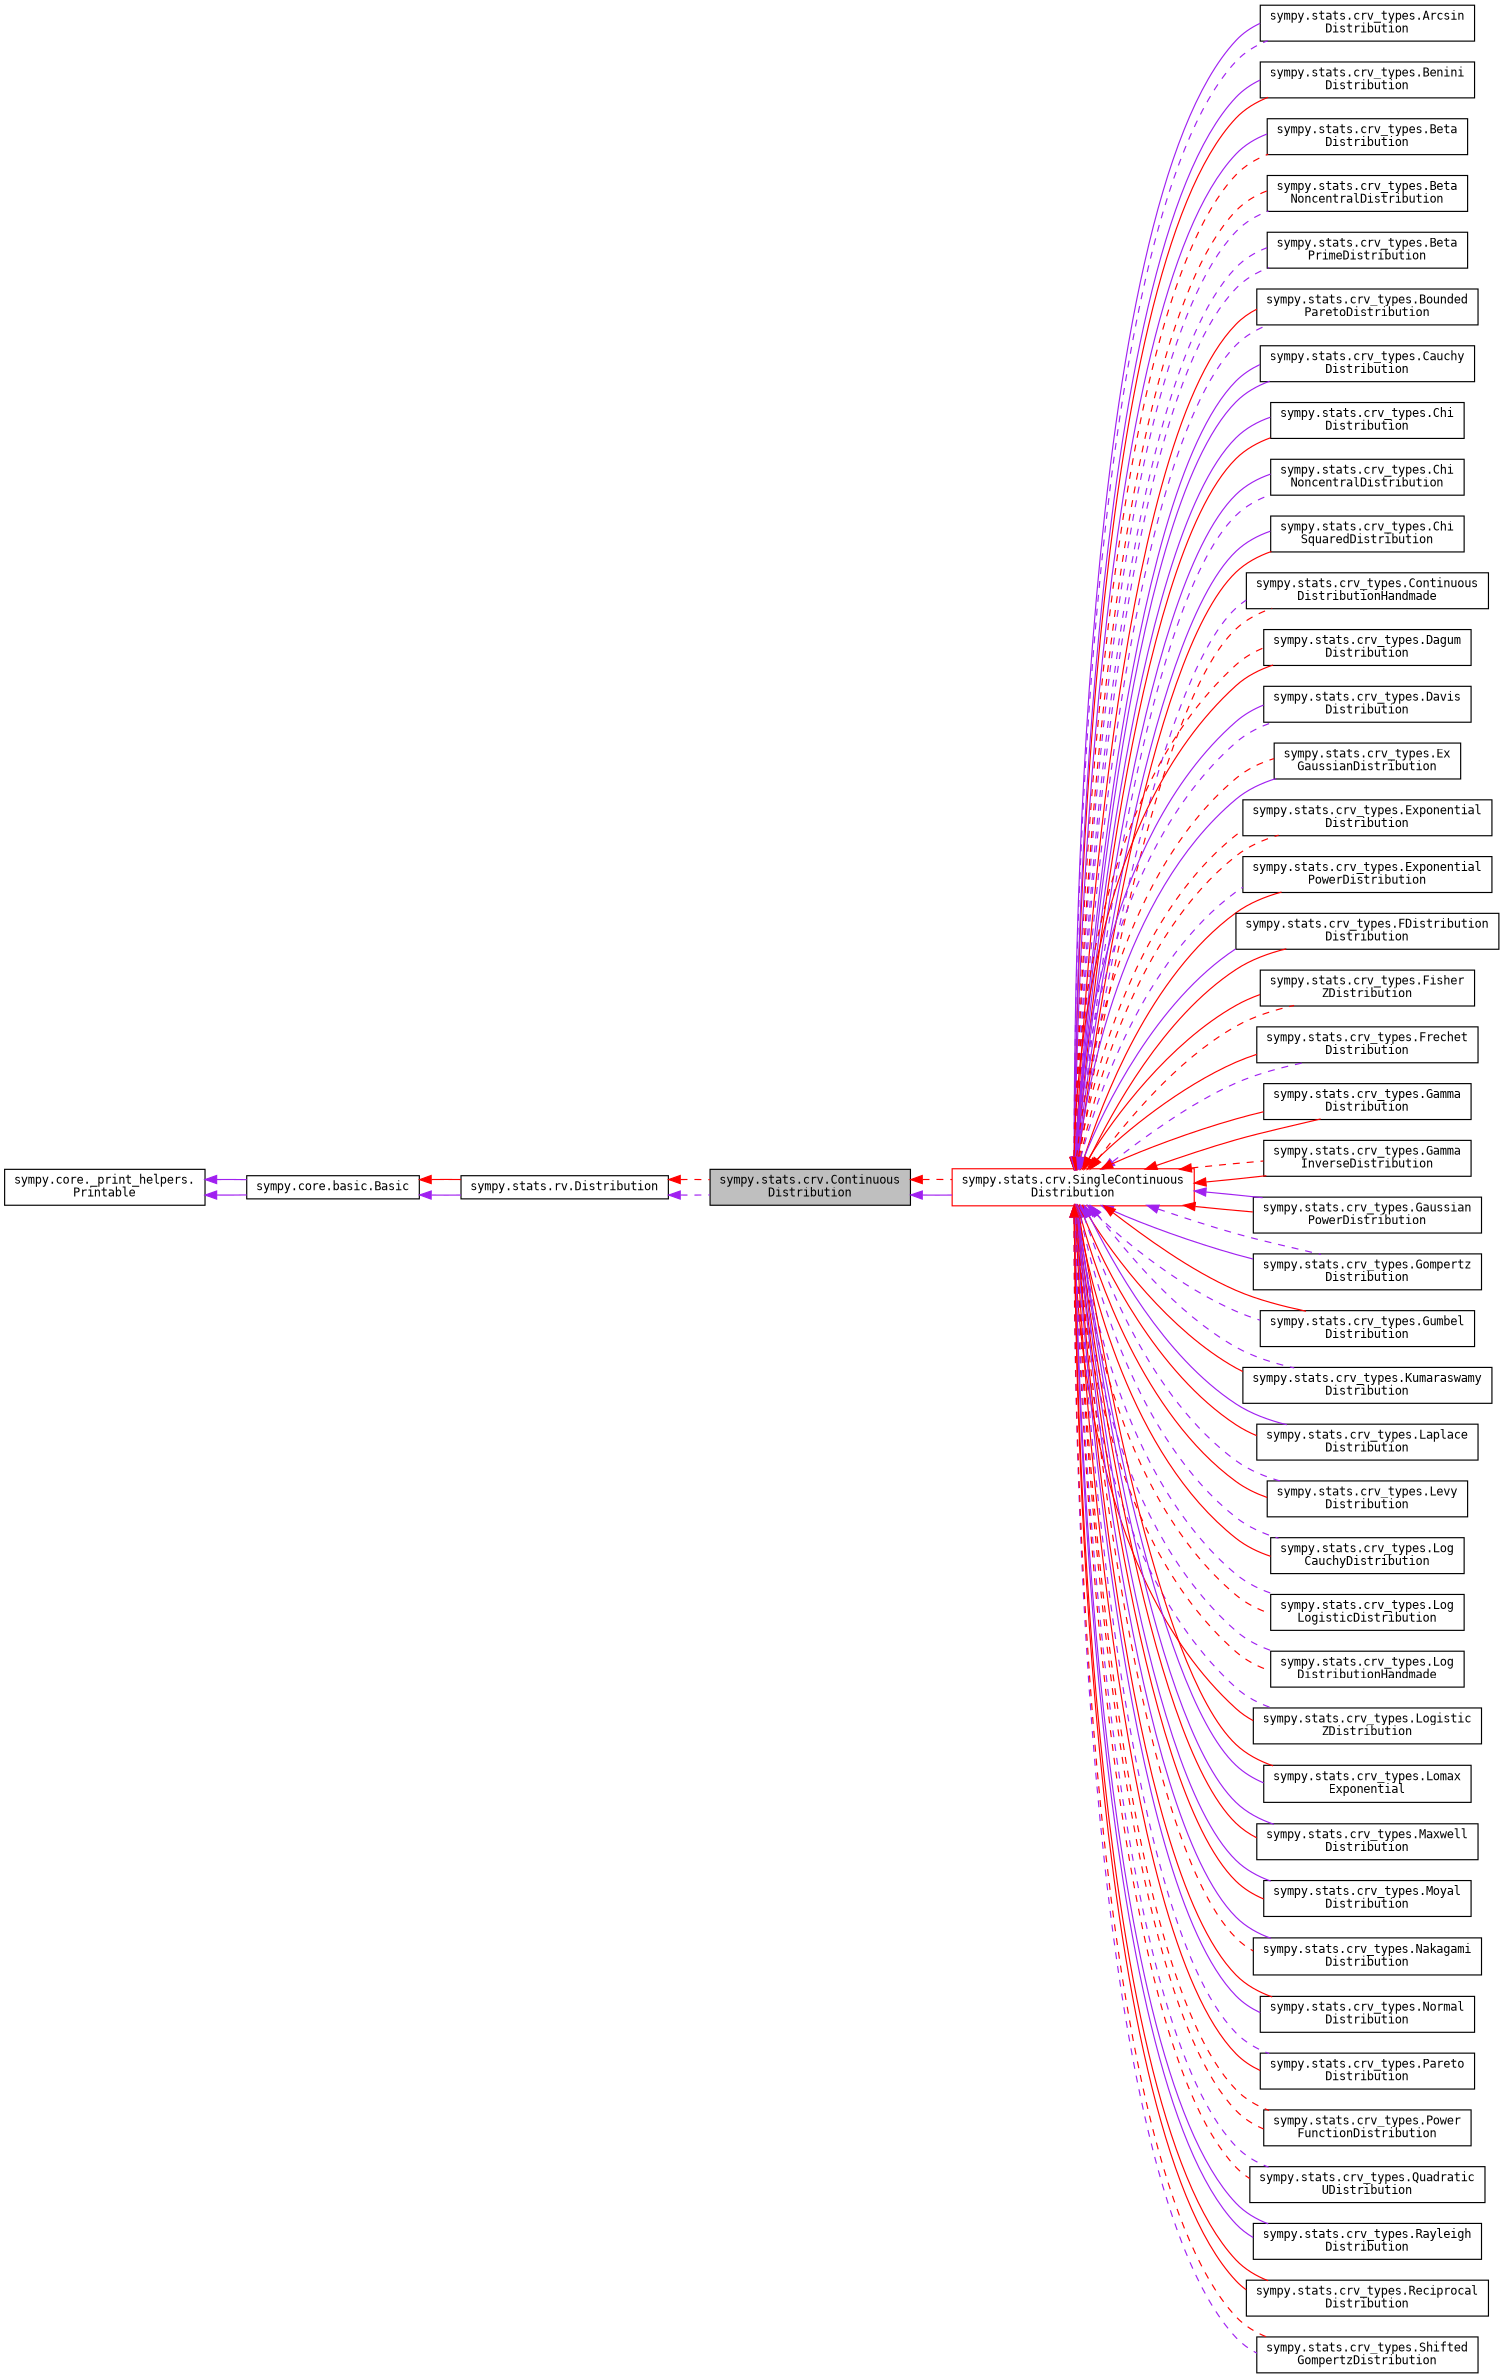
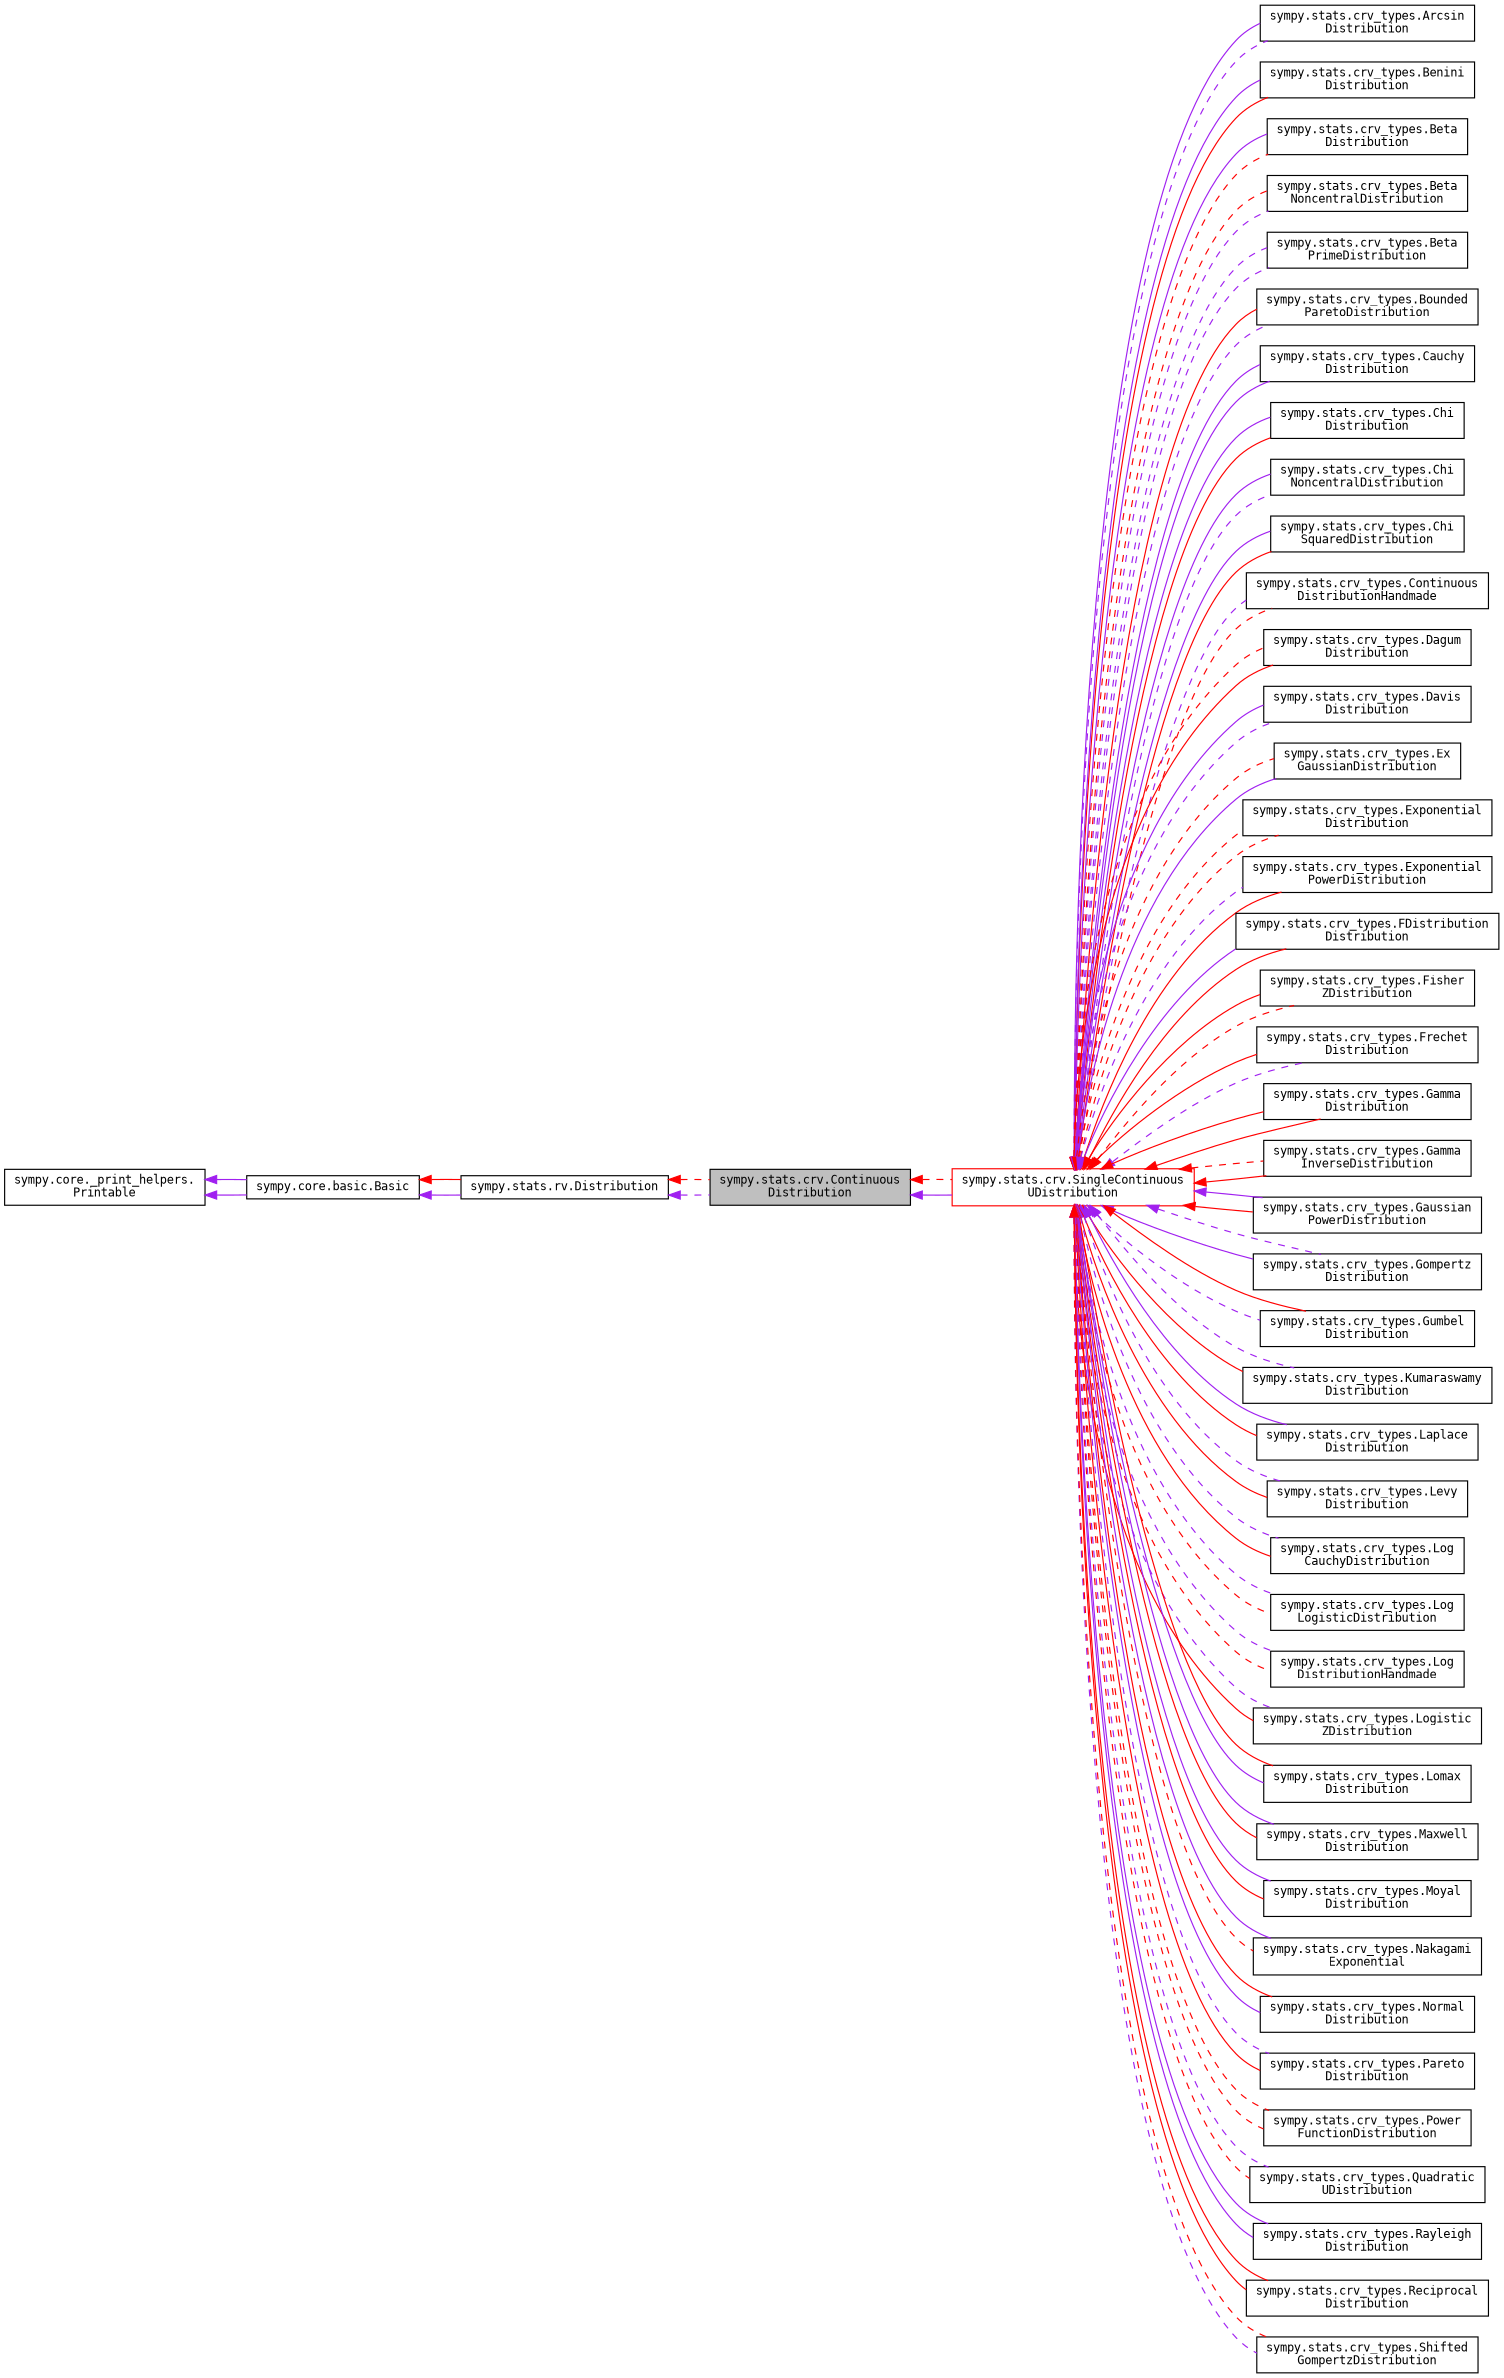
node "sympy.stats.crv.SingleContinuous Distribution": label "sympy.stats.crv.SingleContinuous Distribution" -> "sympy.stats.crv.SingleContinuous UDistribution"
node "sympy.stats.crv_types.Lomax Exponential": label "sympy.stats.crv_types.Lomax Exponential" -> "sympy.stats.crv_types.Lomax Distribution"
node "sympy.stats.crv_types.Nakagami Distribution": label "sympy.stats.crv_types.Nakagami Distribution" -> "sympy.stats.crv_types.Nakagami Exponential"
